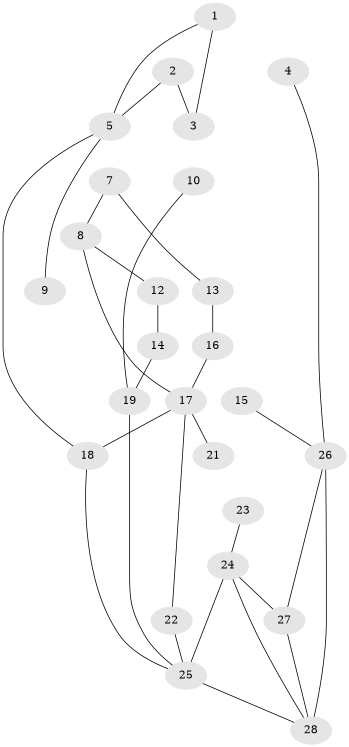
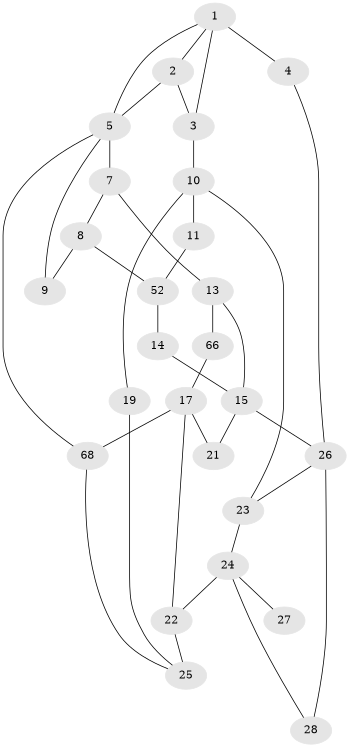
edge "1" -- "2": added
edge "1" -- "4": added
edge "5" -- "7": added
edge "3" -- "10": added
node "11": added
node "12": label "12" -> "52"
edge "8" -- "17": now "8" -- "9"
edge "10" -- "23": added
edge "13" -- "15": added
node "16": label "16" -> "66"
edge "14" -- "19": now "14" -- "15"
edge "15" -- "21": added
node "18": label "18" -> "68"
edge "26" -- "27": now "26" -- "23"
edge "24" -- "25": now "24" -- "22"
edge "27" -- "28": removed
edge "25" -- "28": removed
